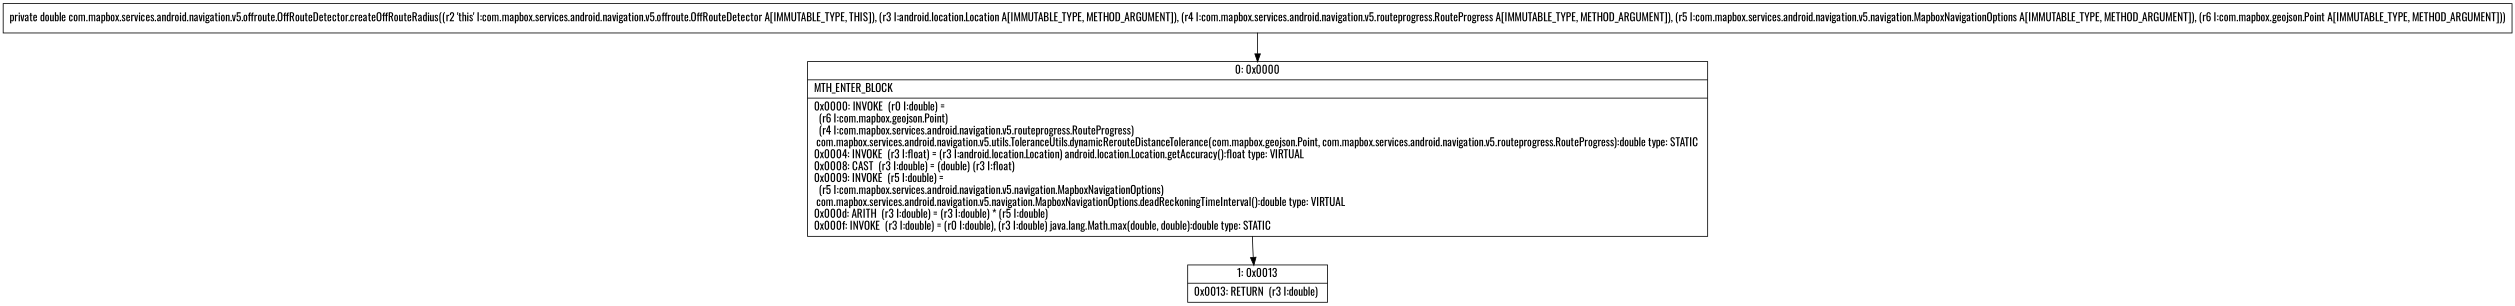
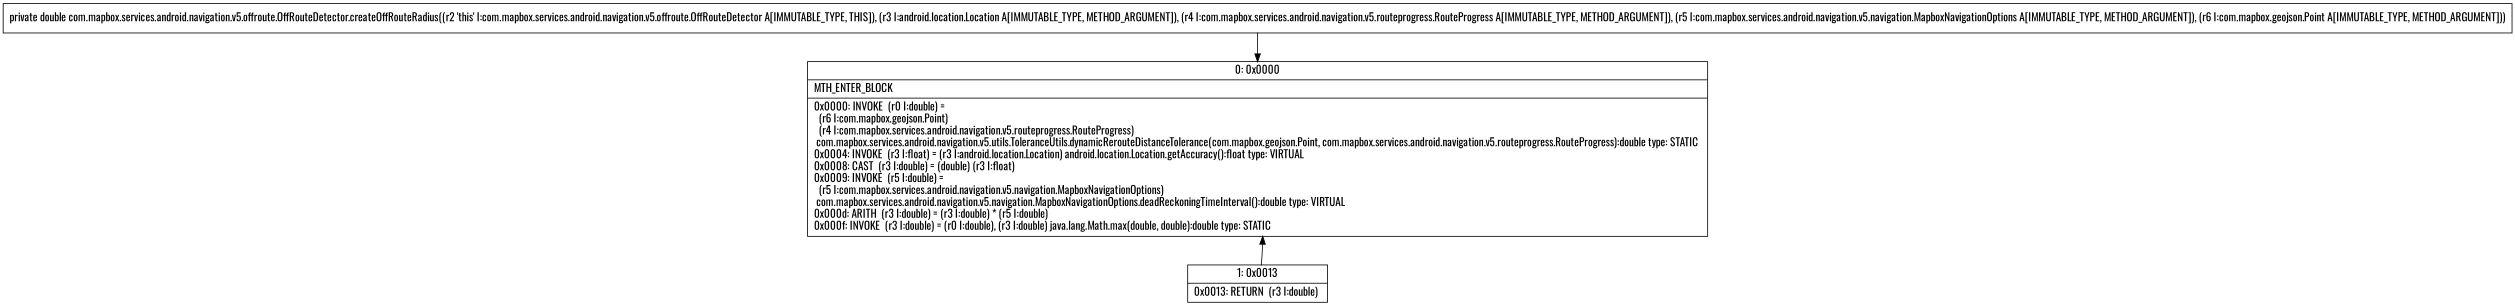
edge "0: 0x0000" -> "1: 0x0013": reversed
